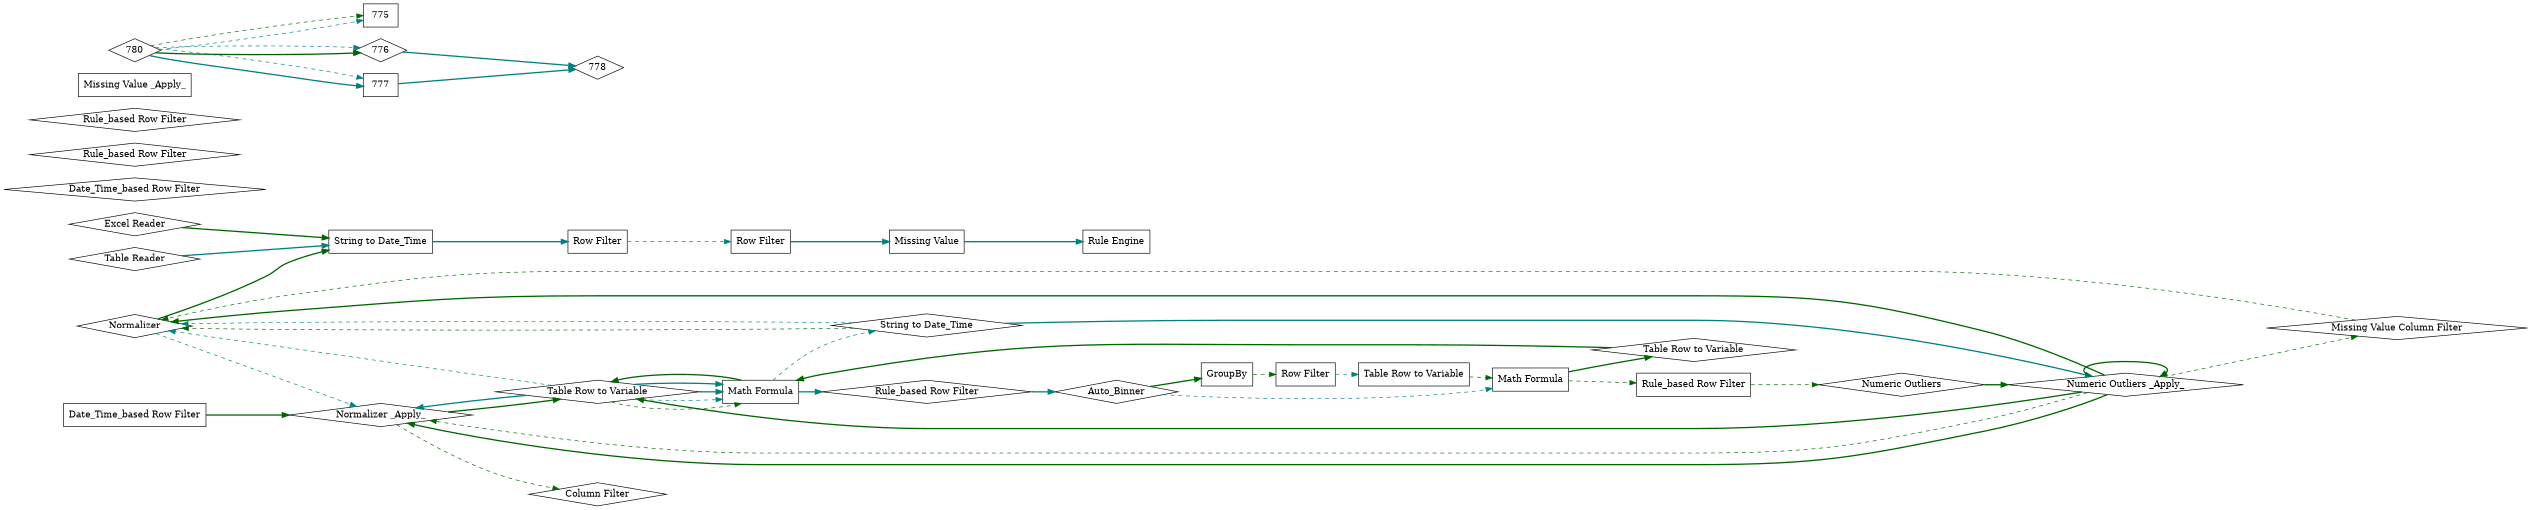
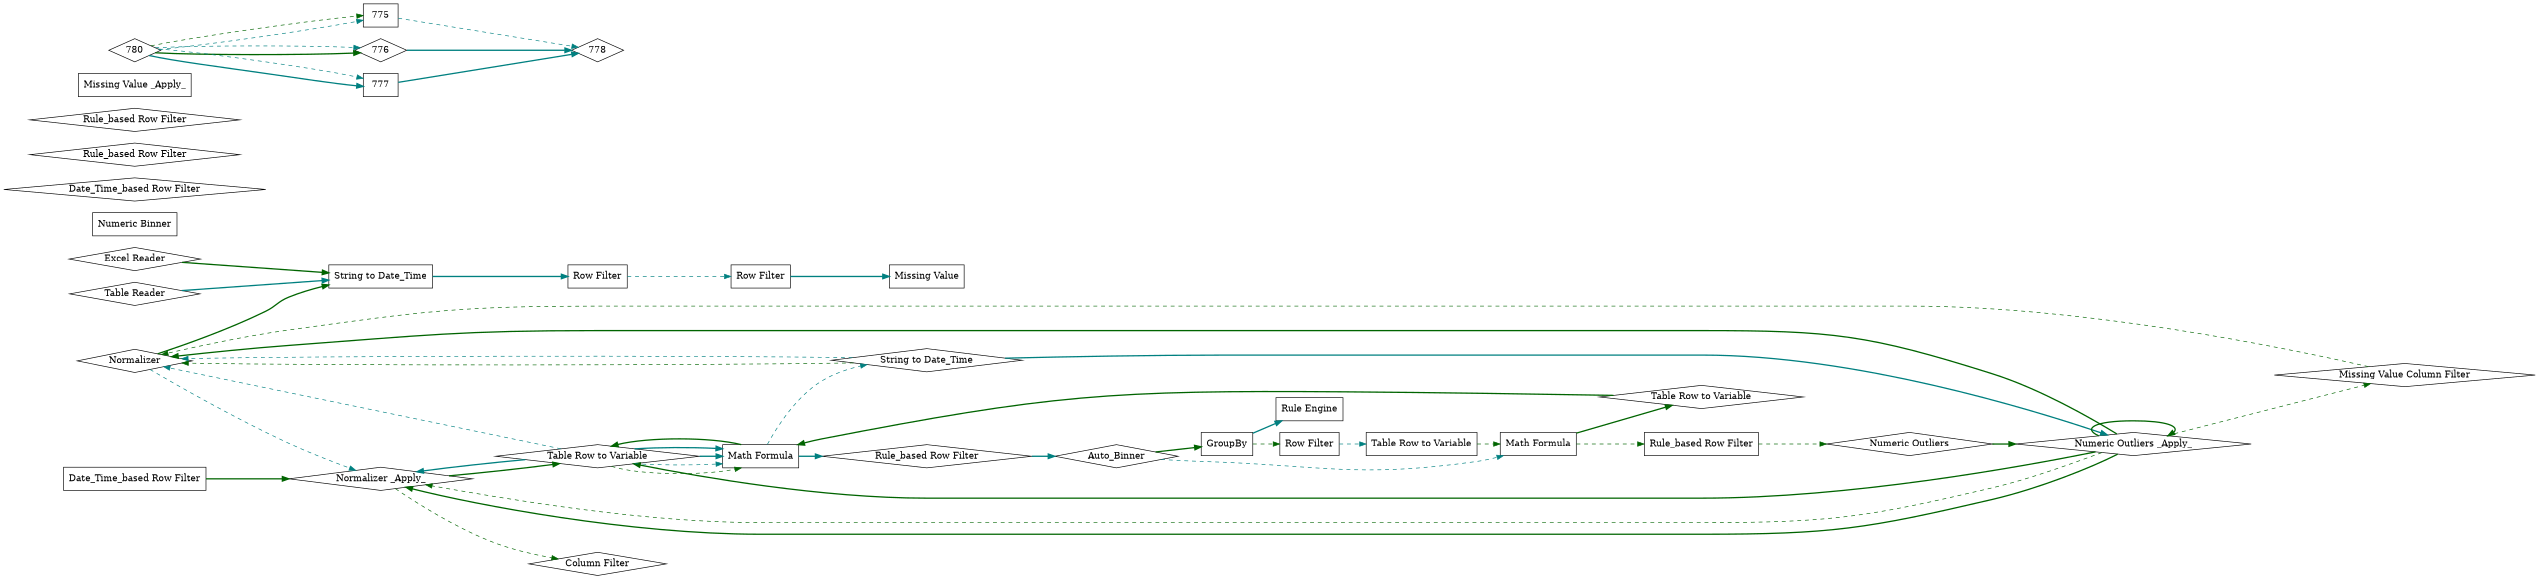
edge "775" -> "778": added
node "Numeric Binner": added
edge "Missing Value" -> "Rule Engine": now "GroupBy" -> "Rule Engine"
